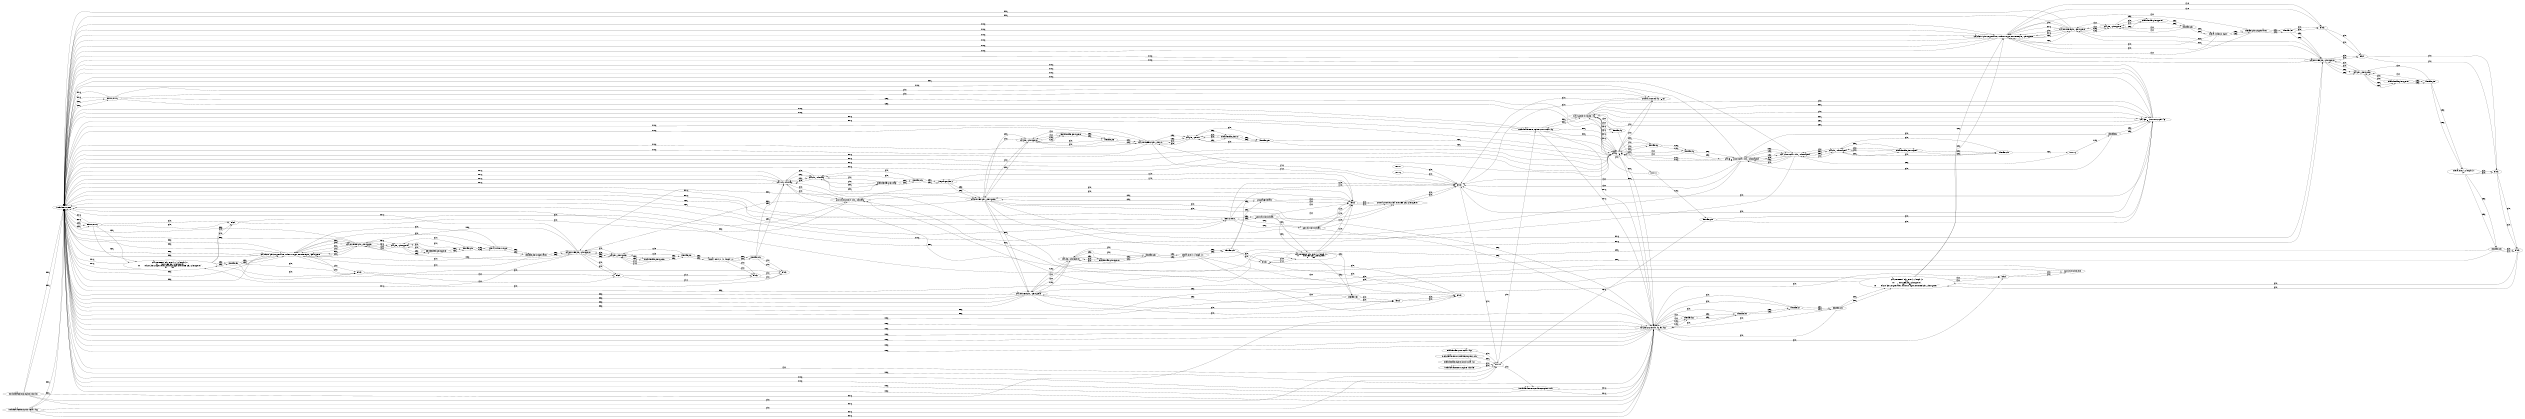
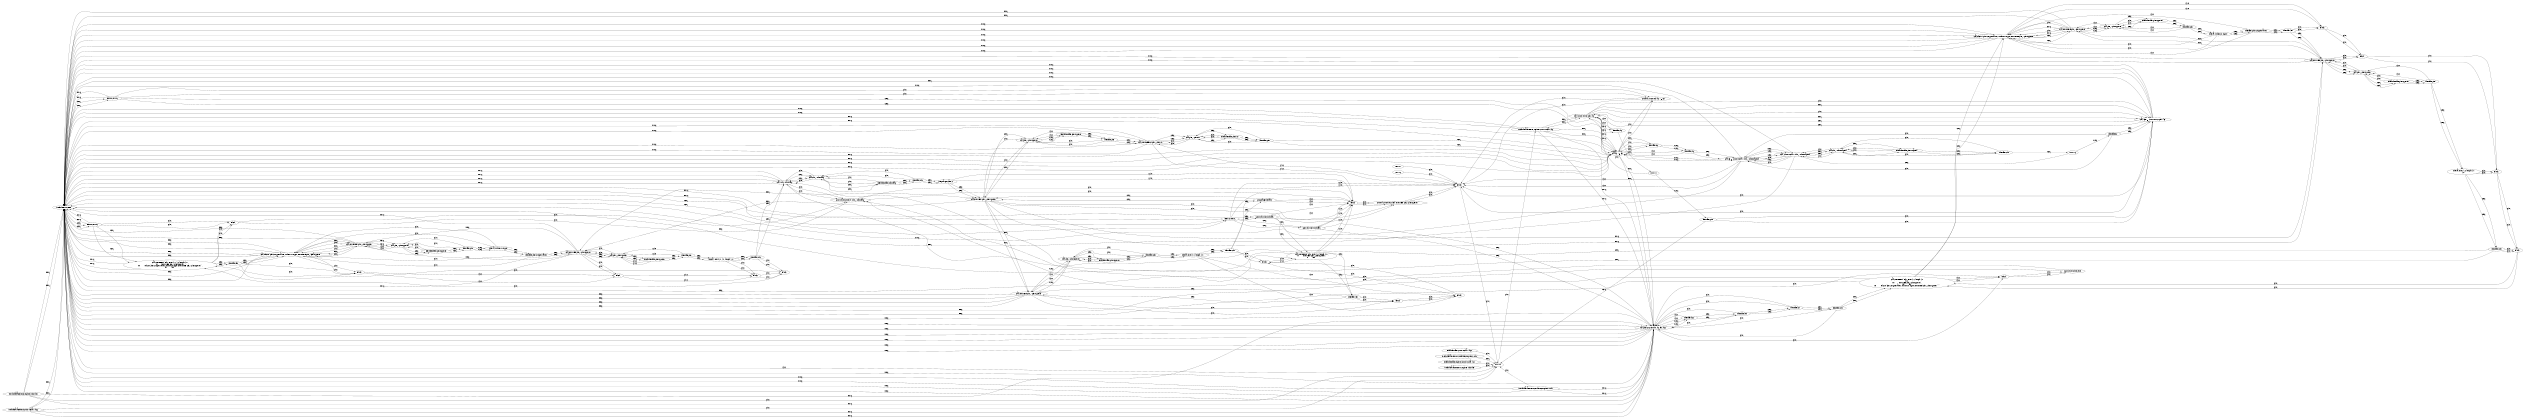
node "(Call,(typever struct pim *)bp)": label "(Call,(typever struct pim *)bp)" -> "(Call,(const struct pim *)bp)"
node "(FieldIdentifier,pimv_vflag)": label "(FieldIdentifier,pimv_vflag)" -> "(FieldIdentifier,ndo_vflag)"
edge "1000100" -> "(MethodParameterIn,netdissect_options *ndo)": reversed
